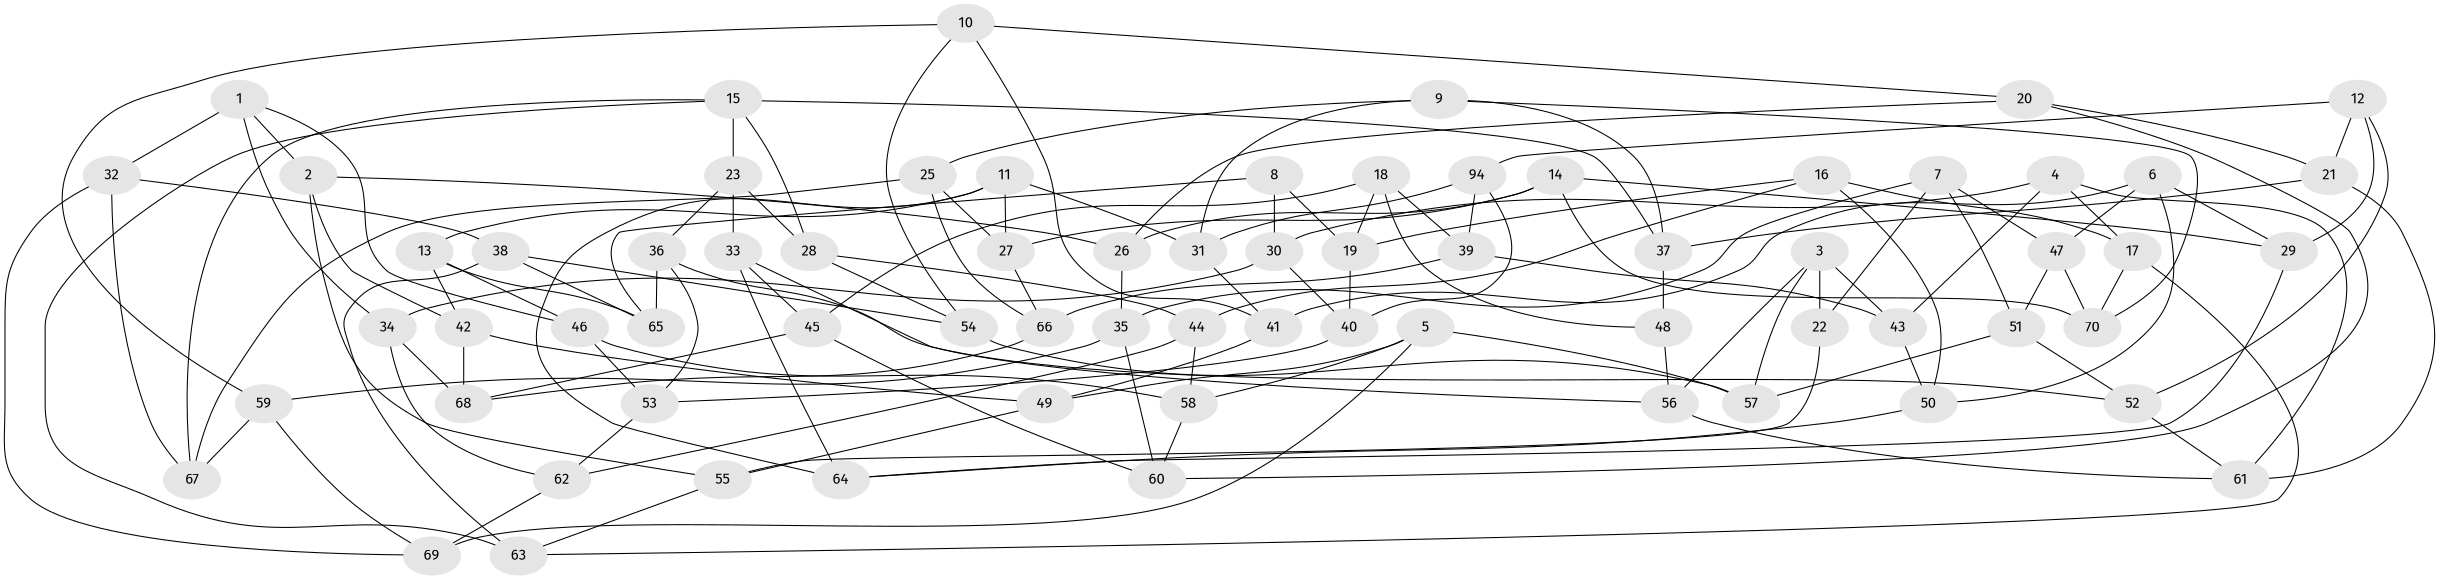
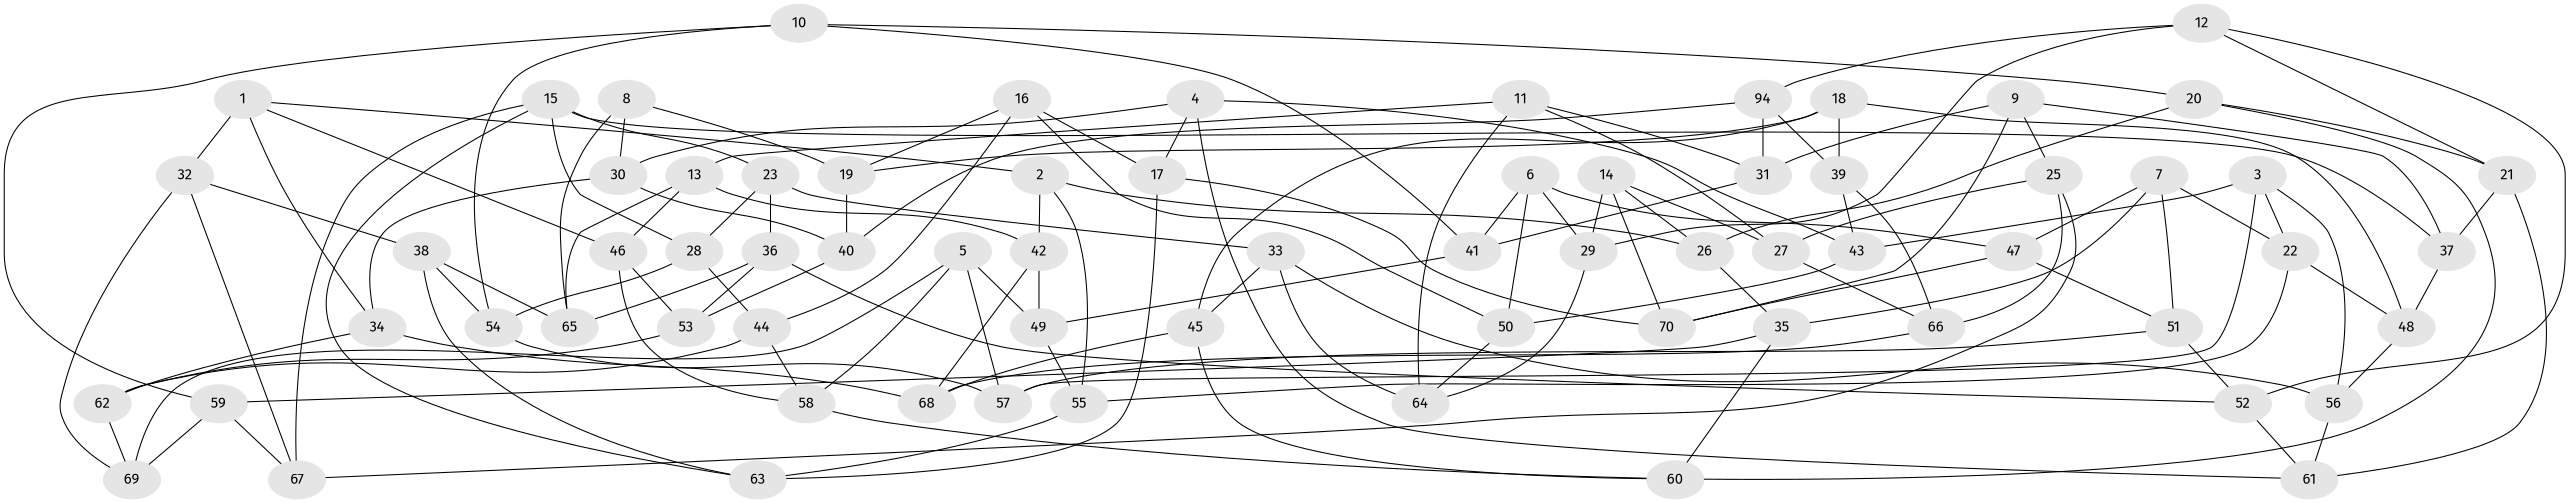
edge "22" -- "48": added
